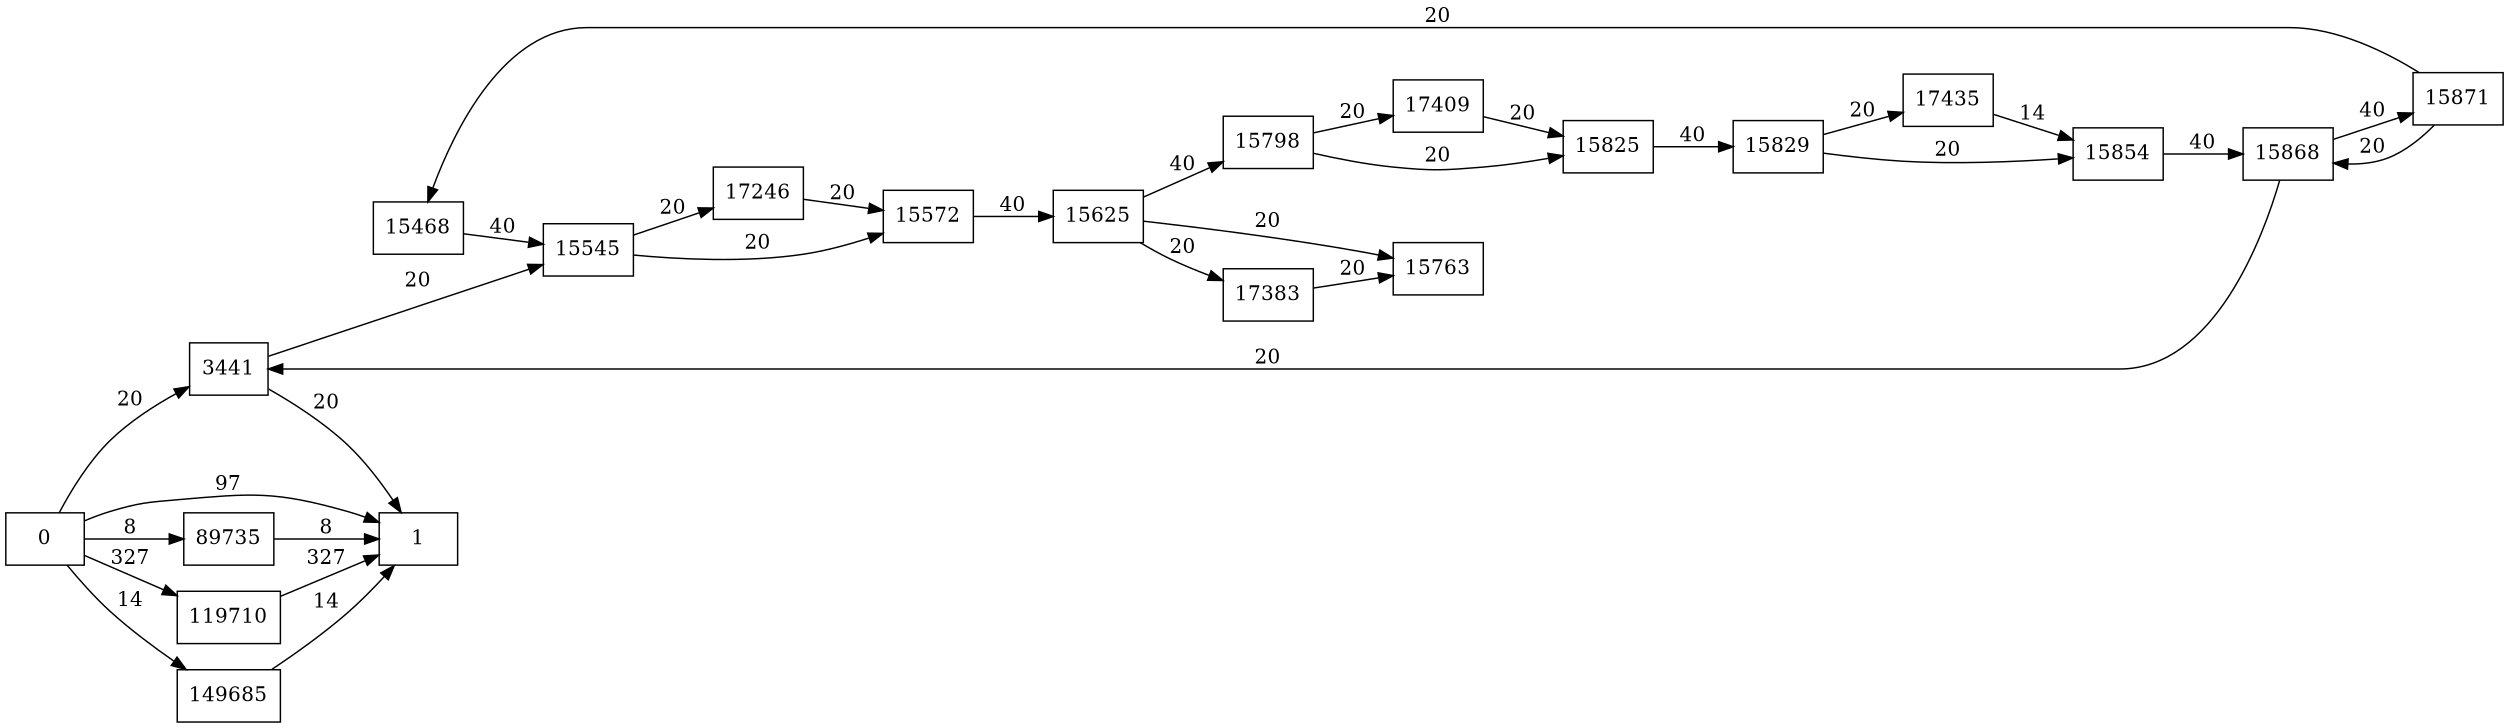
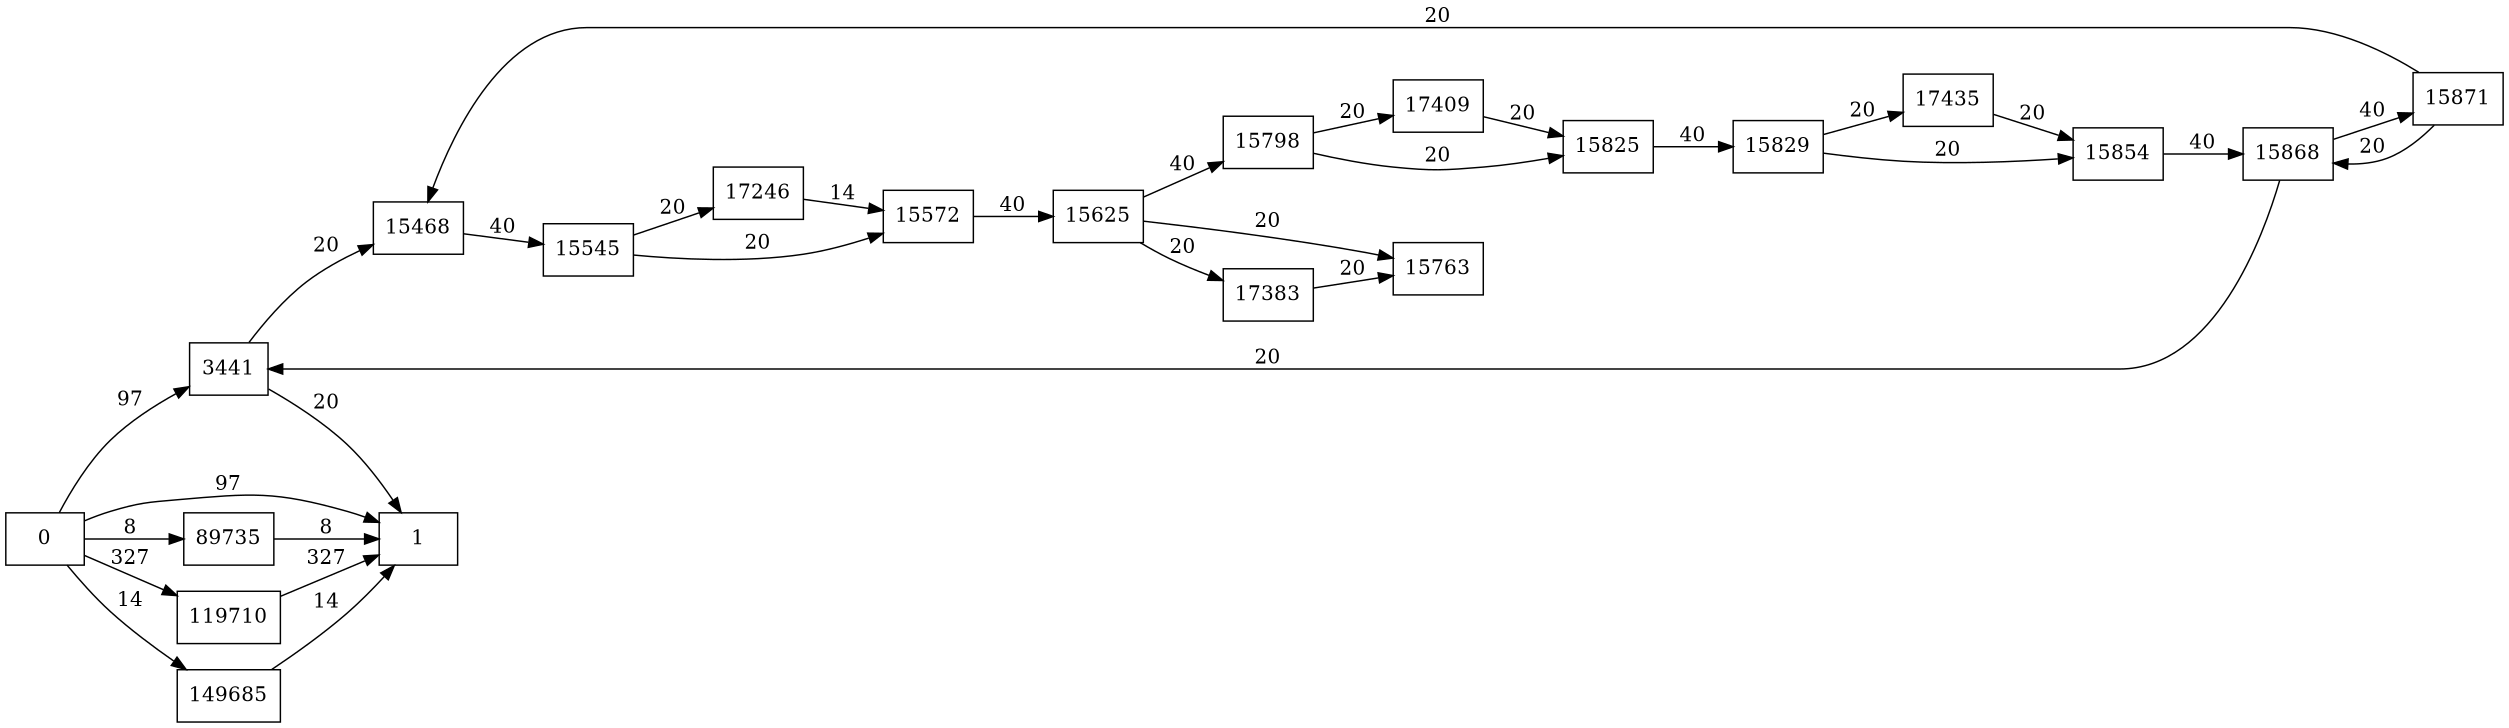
edge "17435" -> "15854": label "14" -> "20"
edge "17246" -> "15572": label "20" -> "14"
edge "3441" -> "15545": now "3441" -> "15468"
edge "0" -> "3441": label "20" -> "97"
